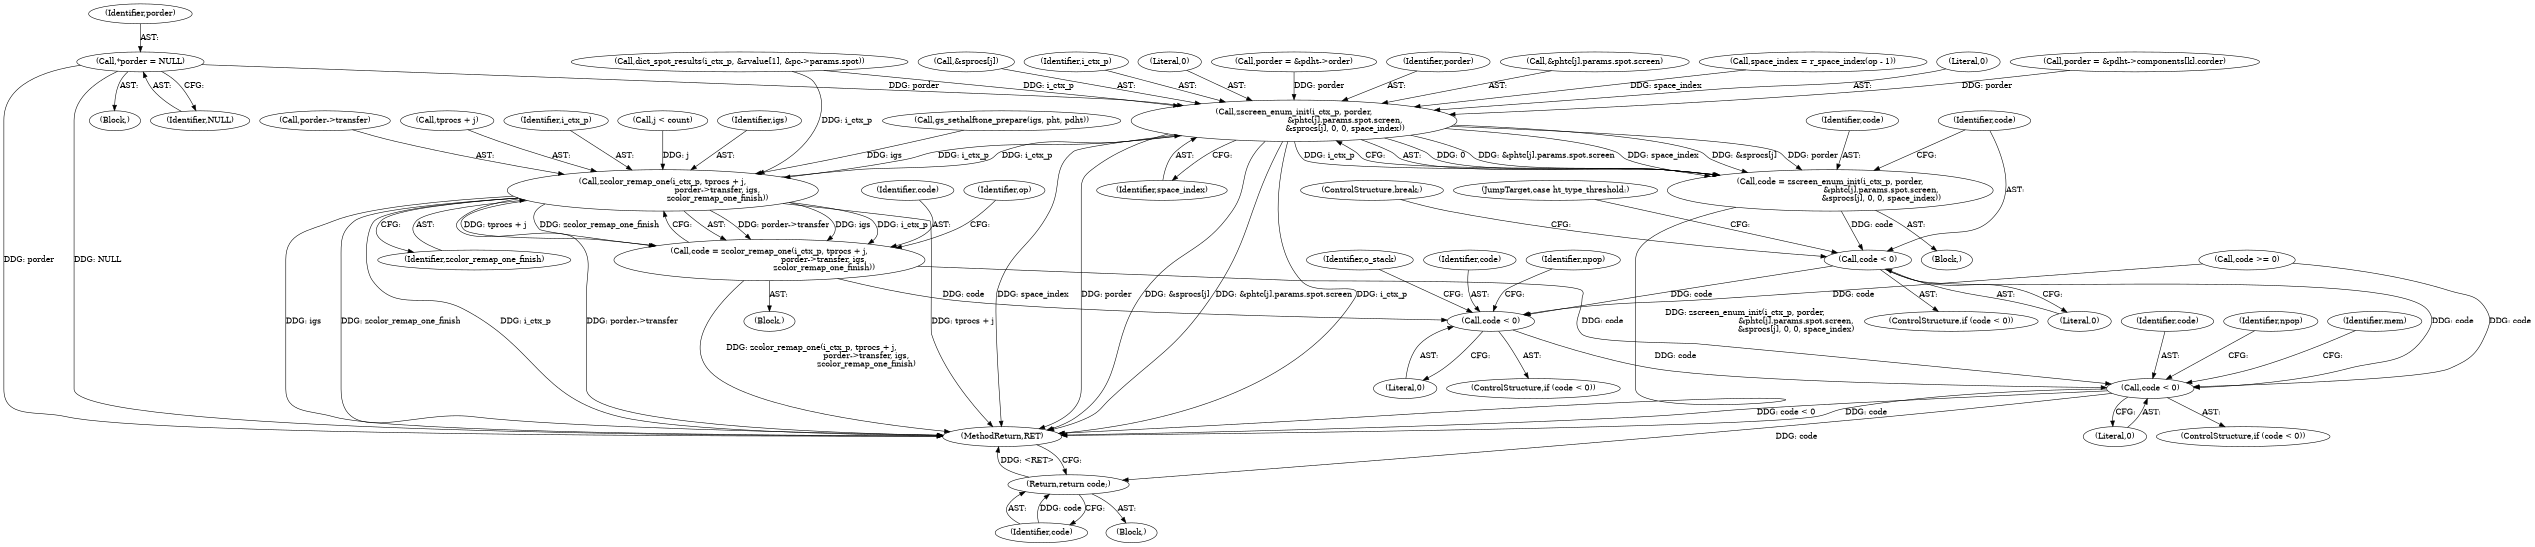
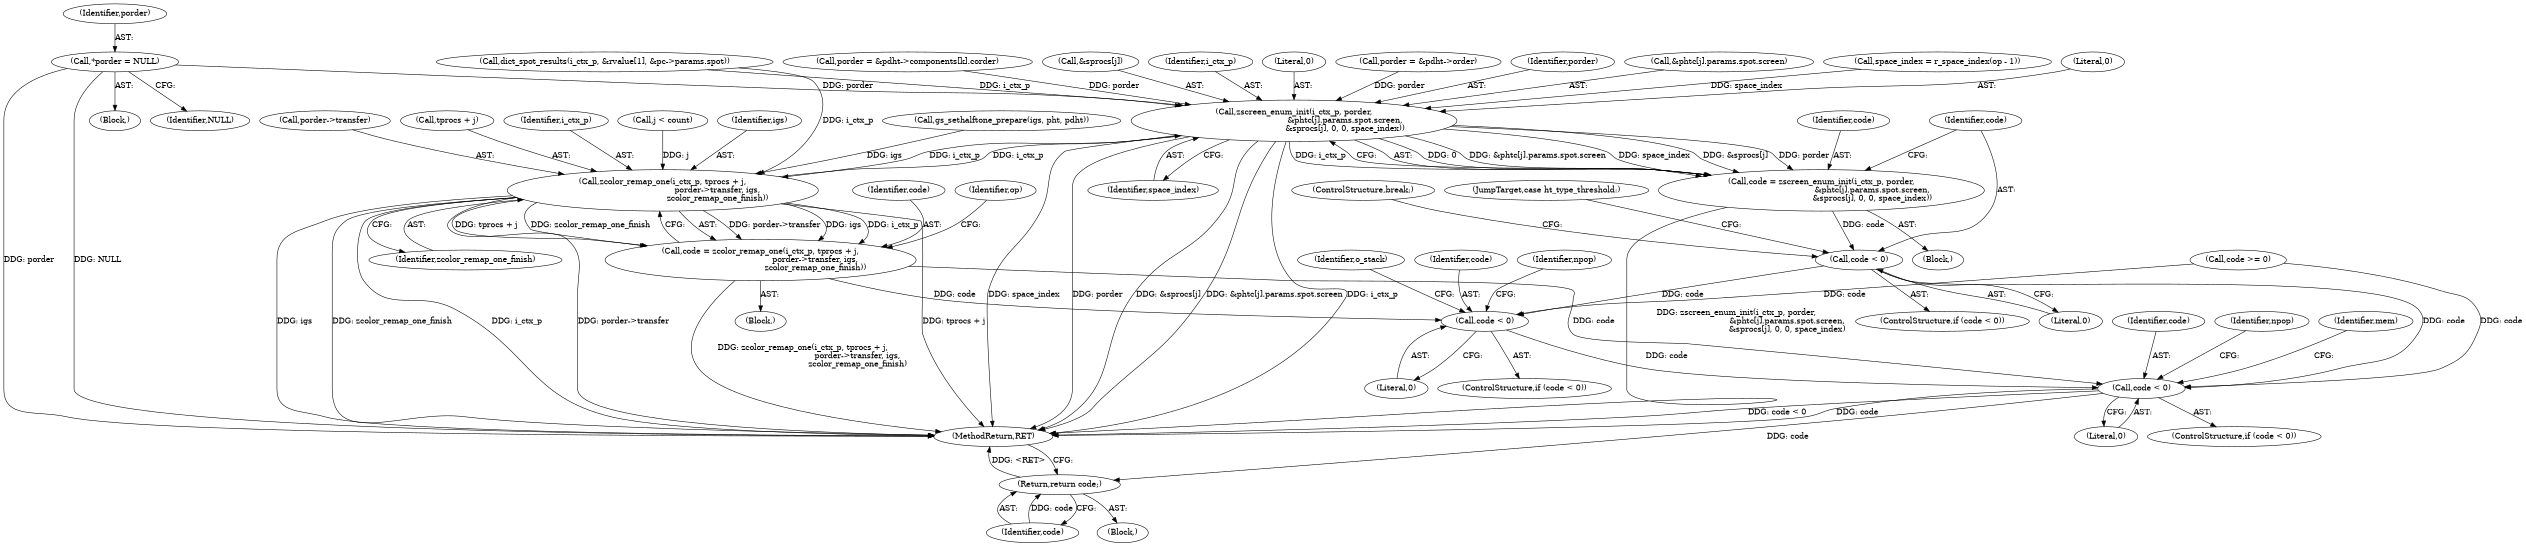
edge "(Identifier,NULL)" -> "(Call,*porder = NULL)": removed, label "AST:"
